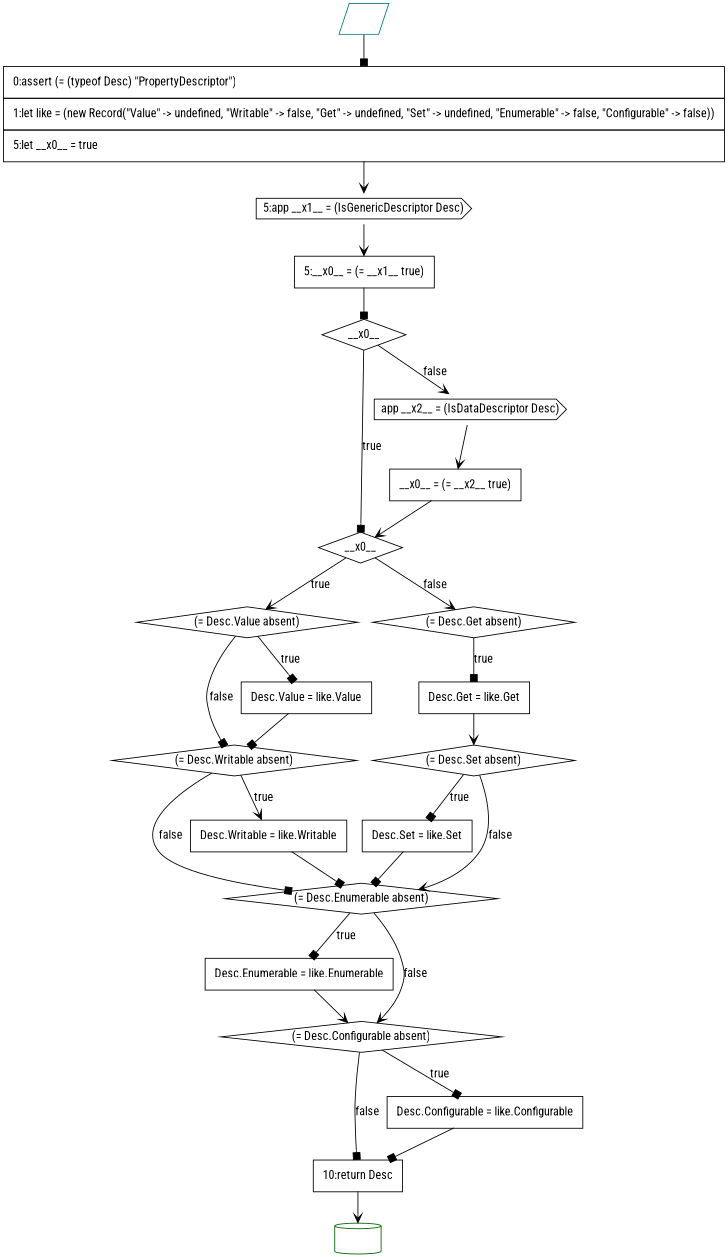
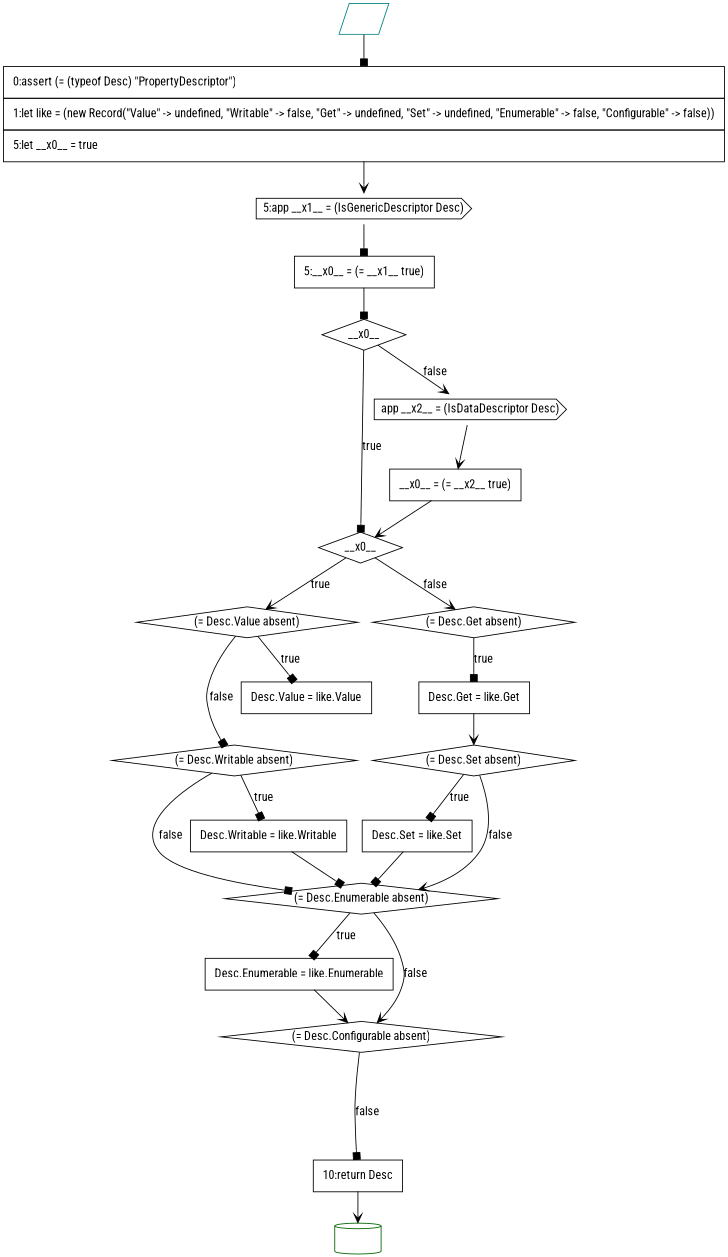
edge "5:app __x1__ = (IsGenericDescriptor Desc)" -> "5:__x0__ = (= __x1__ true)": arrowhead vee -> box
edge "Desc.Value = like.Value" -> "(= Desc.Writable absent)": removed
edge "(= Desc.Writable absent)" -> "Desc.Writable = like.Writable": arrowhead vee -> box
node "Desc.Configurable = like.Configurable": removed
